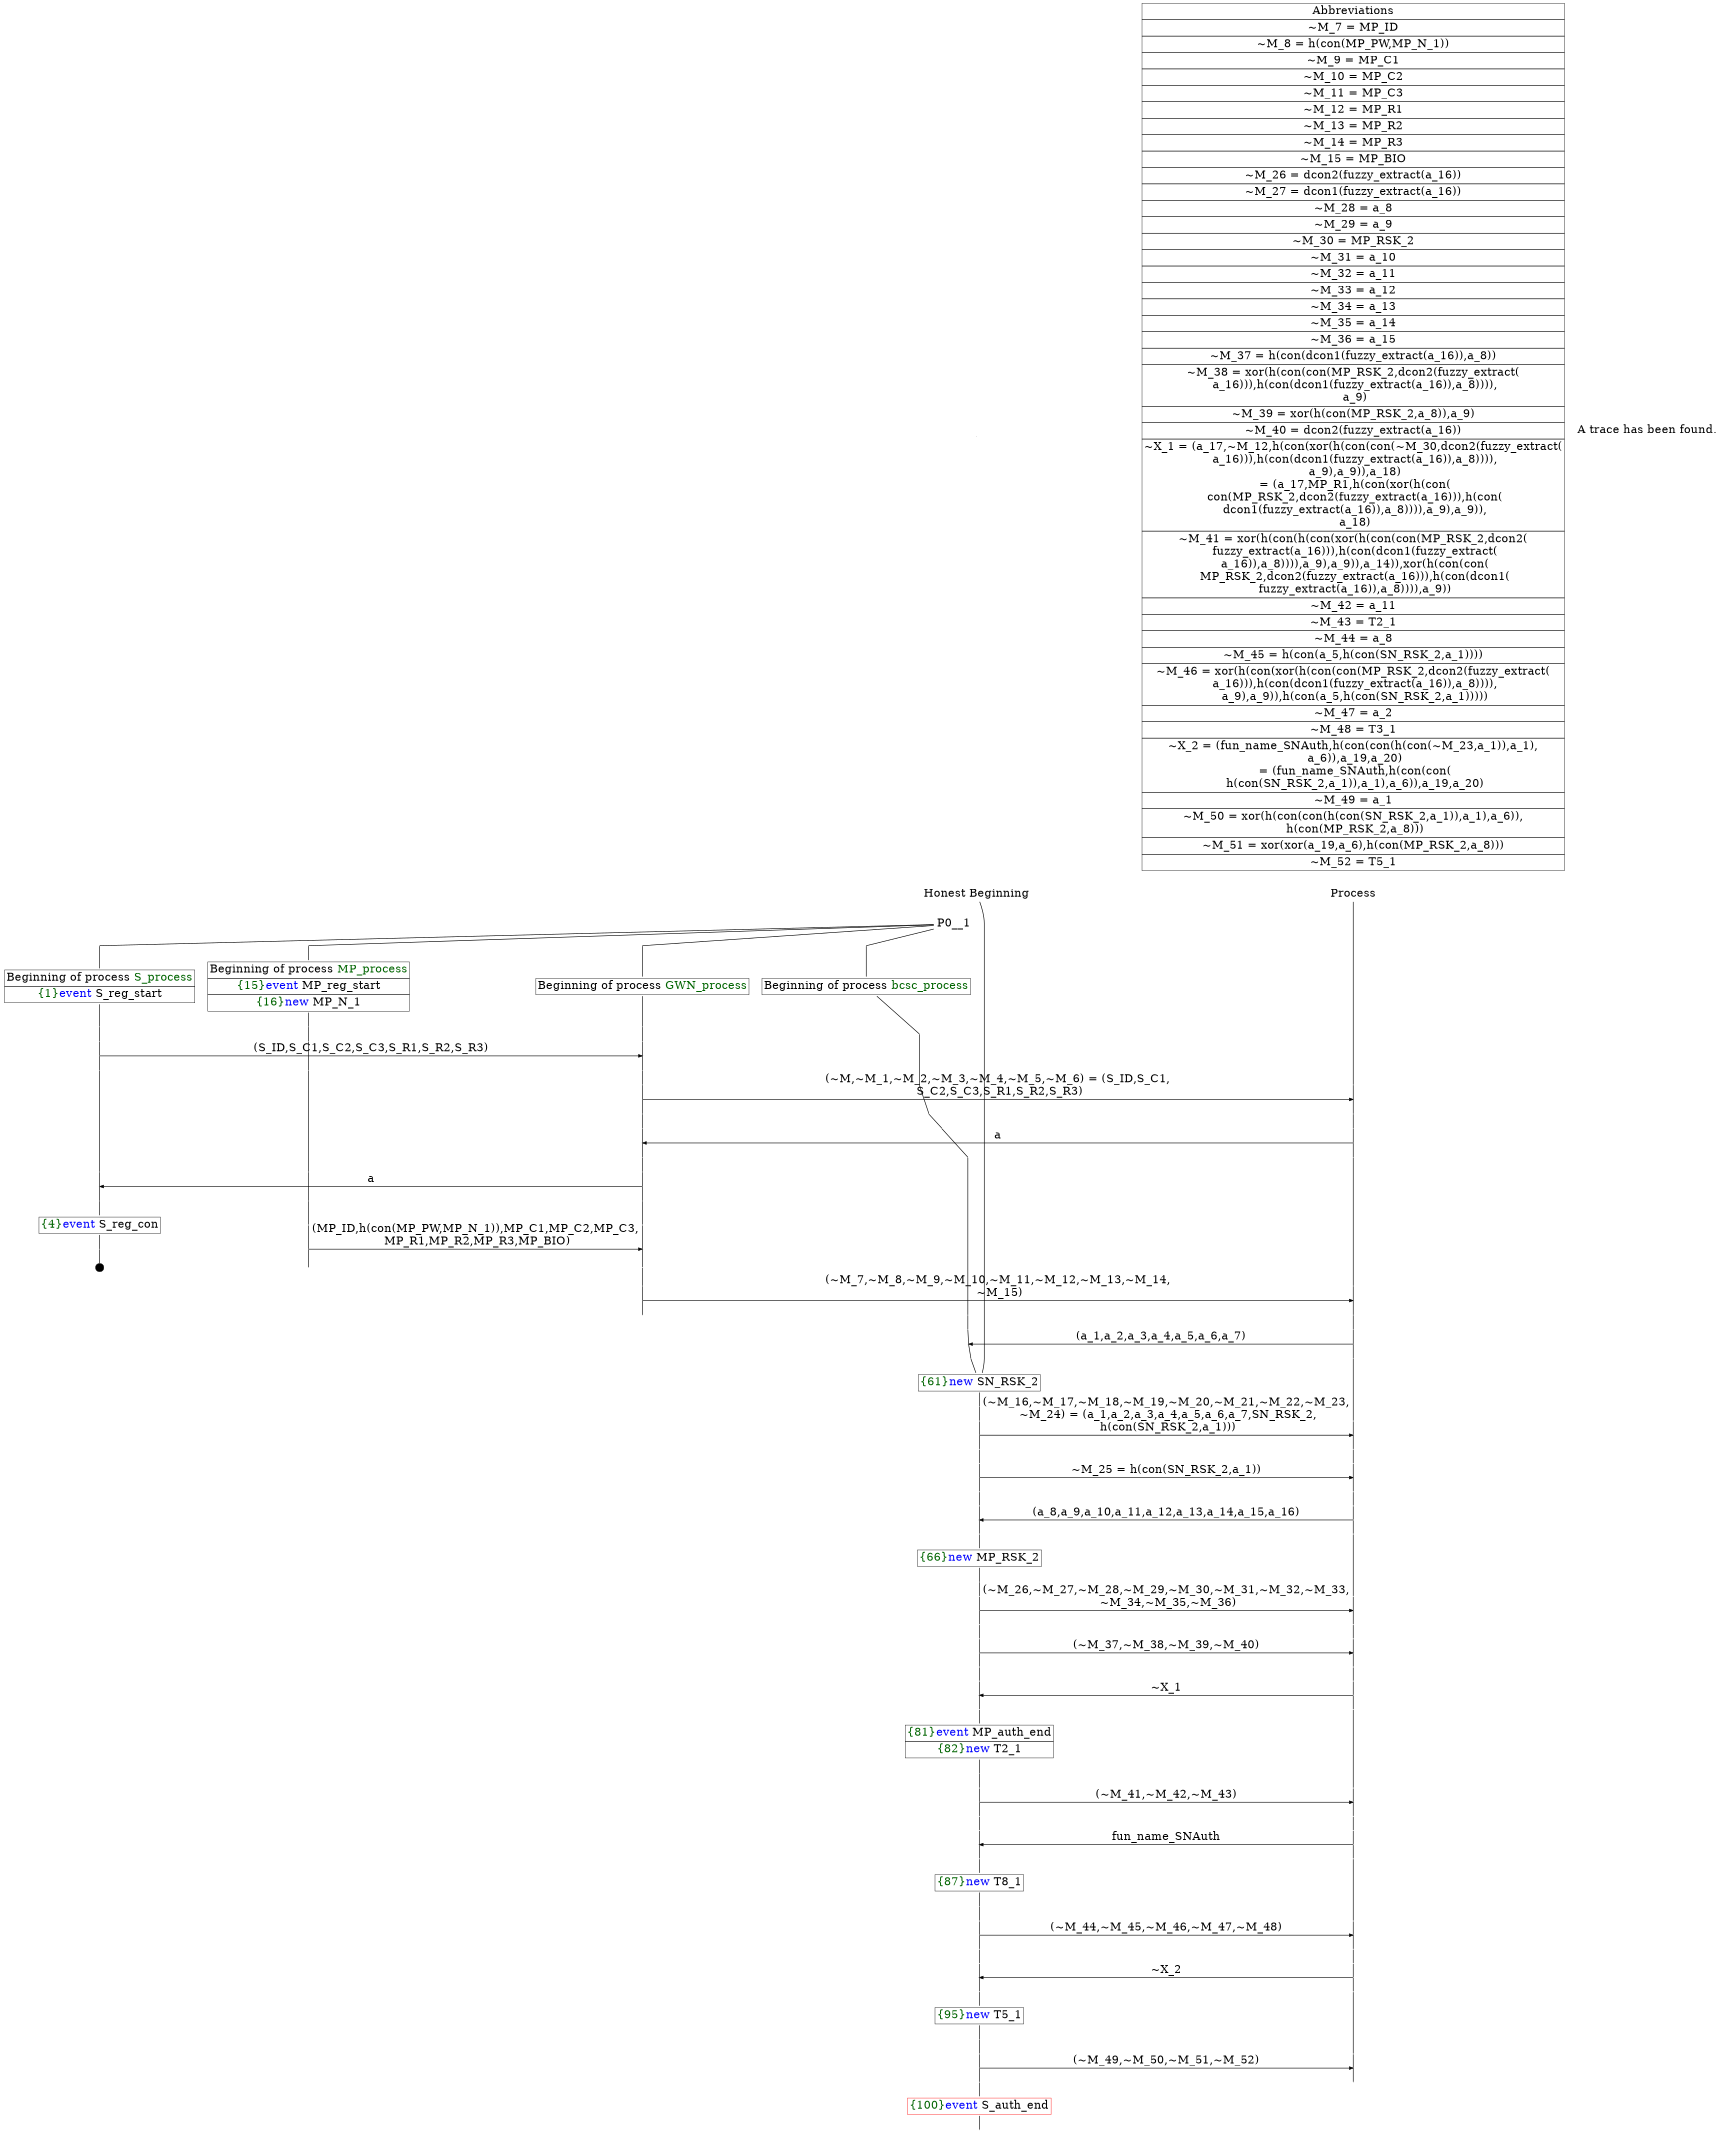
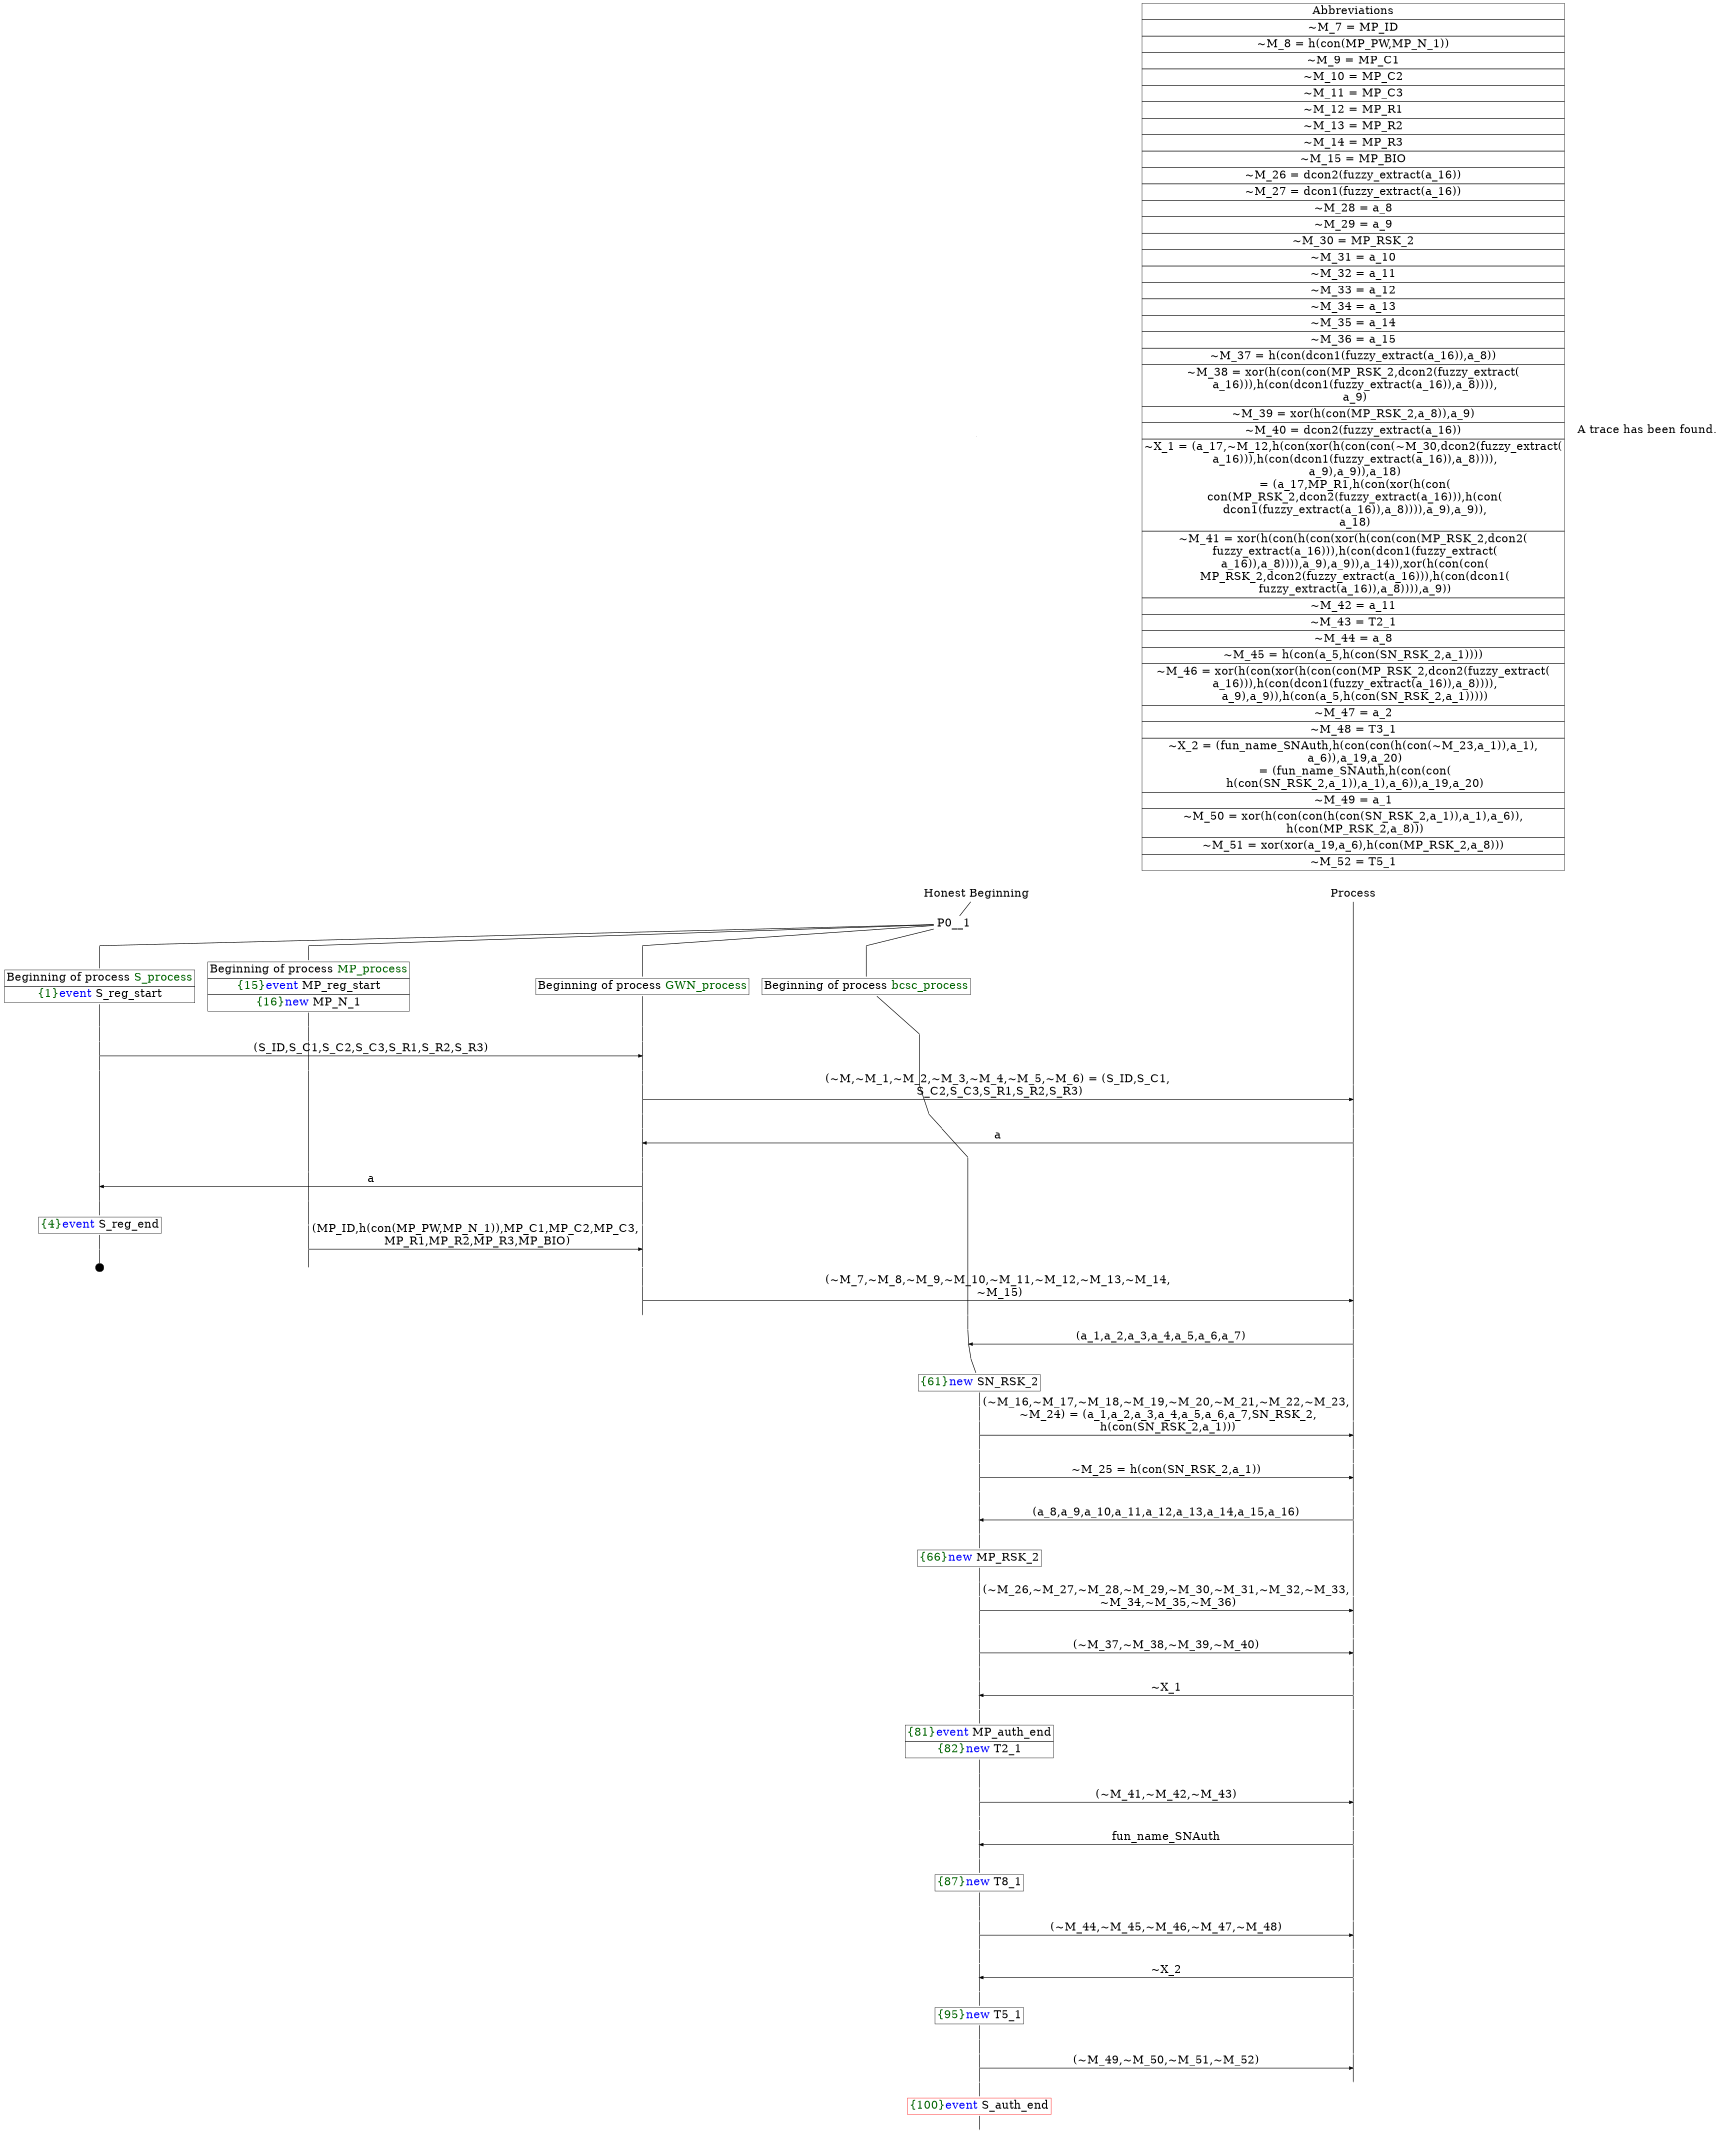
edge "Honest Beginning" -- "{61}": now "Honest Beginning" -- "P0__1"
node "{4}": text "S_reg_con" -> "S_reg_end"
